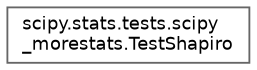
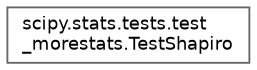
node "scipy.stats.tests.scipy _morestats.TestShapiro": label "scipy.stats.tests.scipy _morestats.TestShapiro" -> "scipy.stats.tests.test _morestats.TestShapiro"
